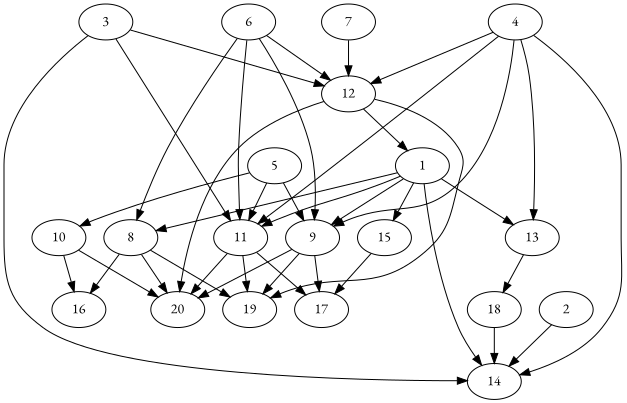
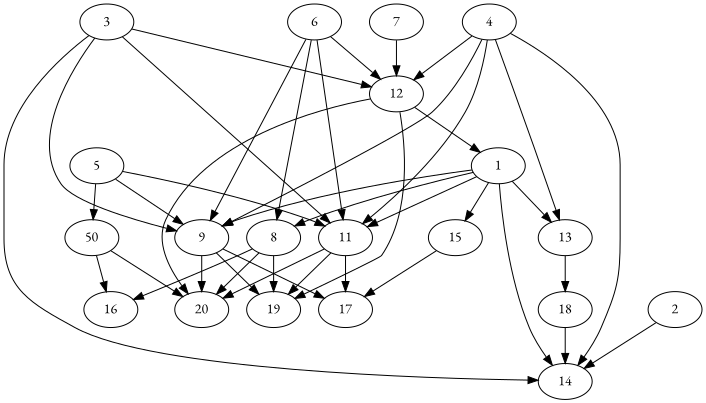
edge "3" -> "9": added
node "10": label "10" -> "50"
